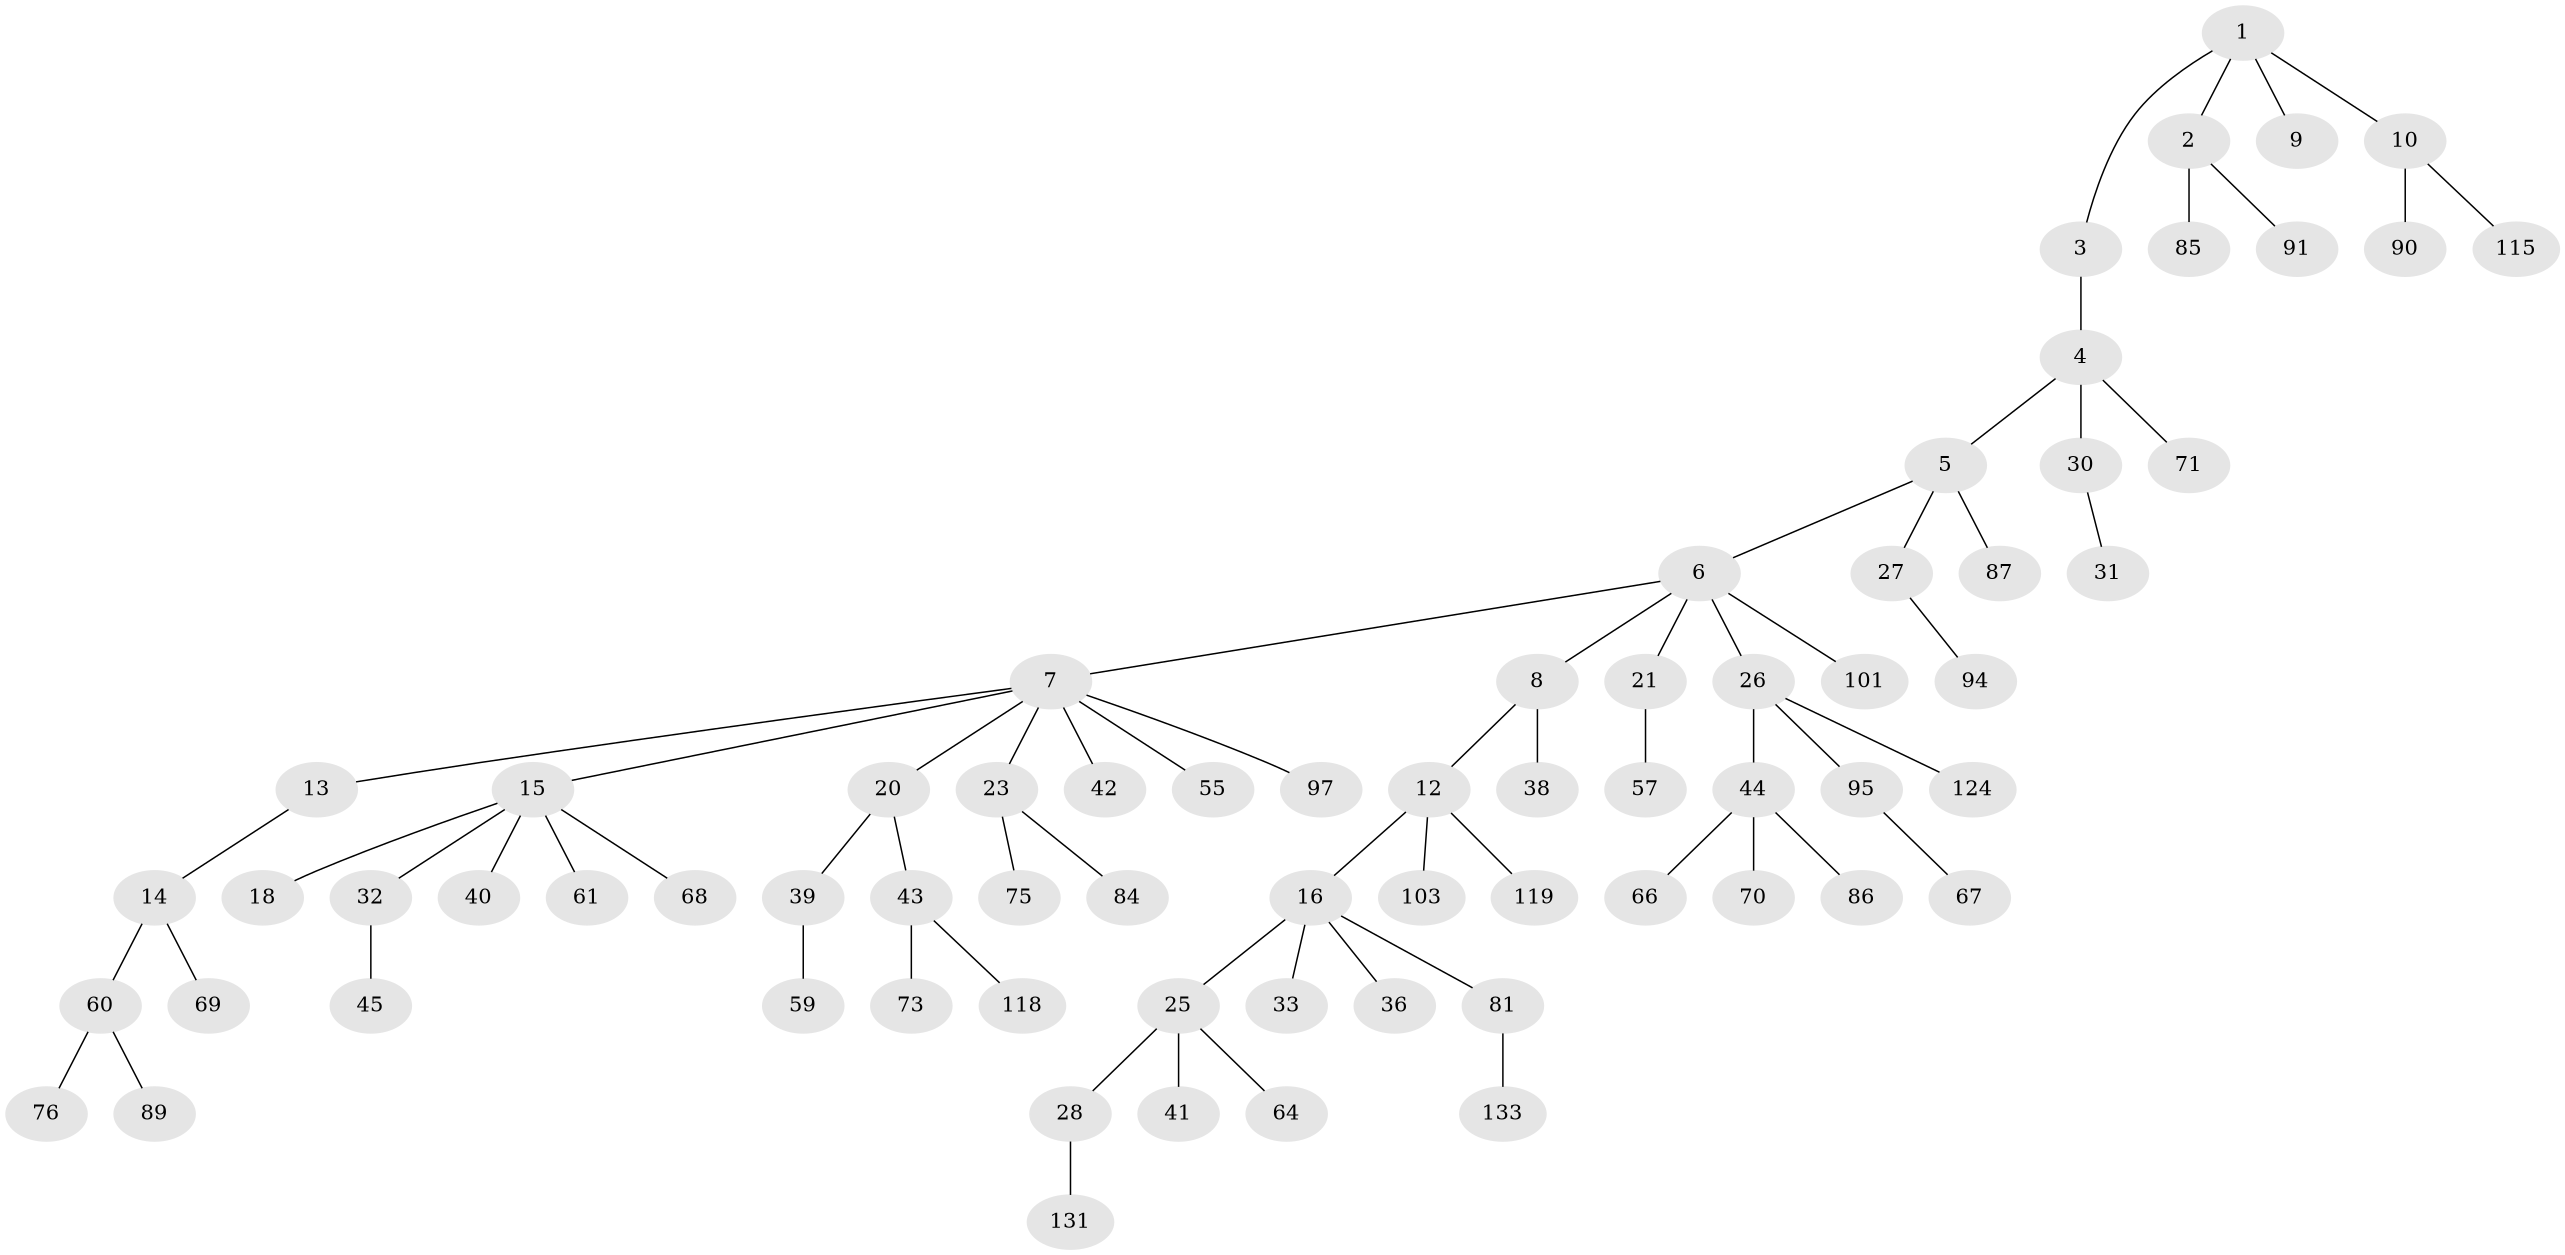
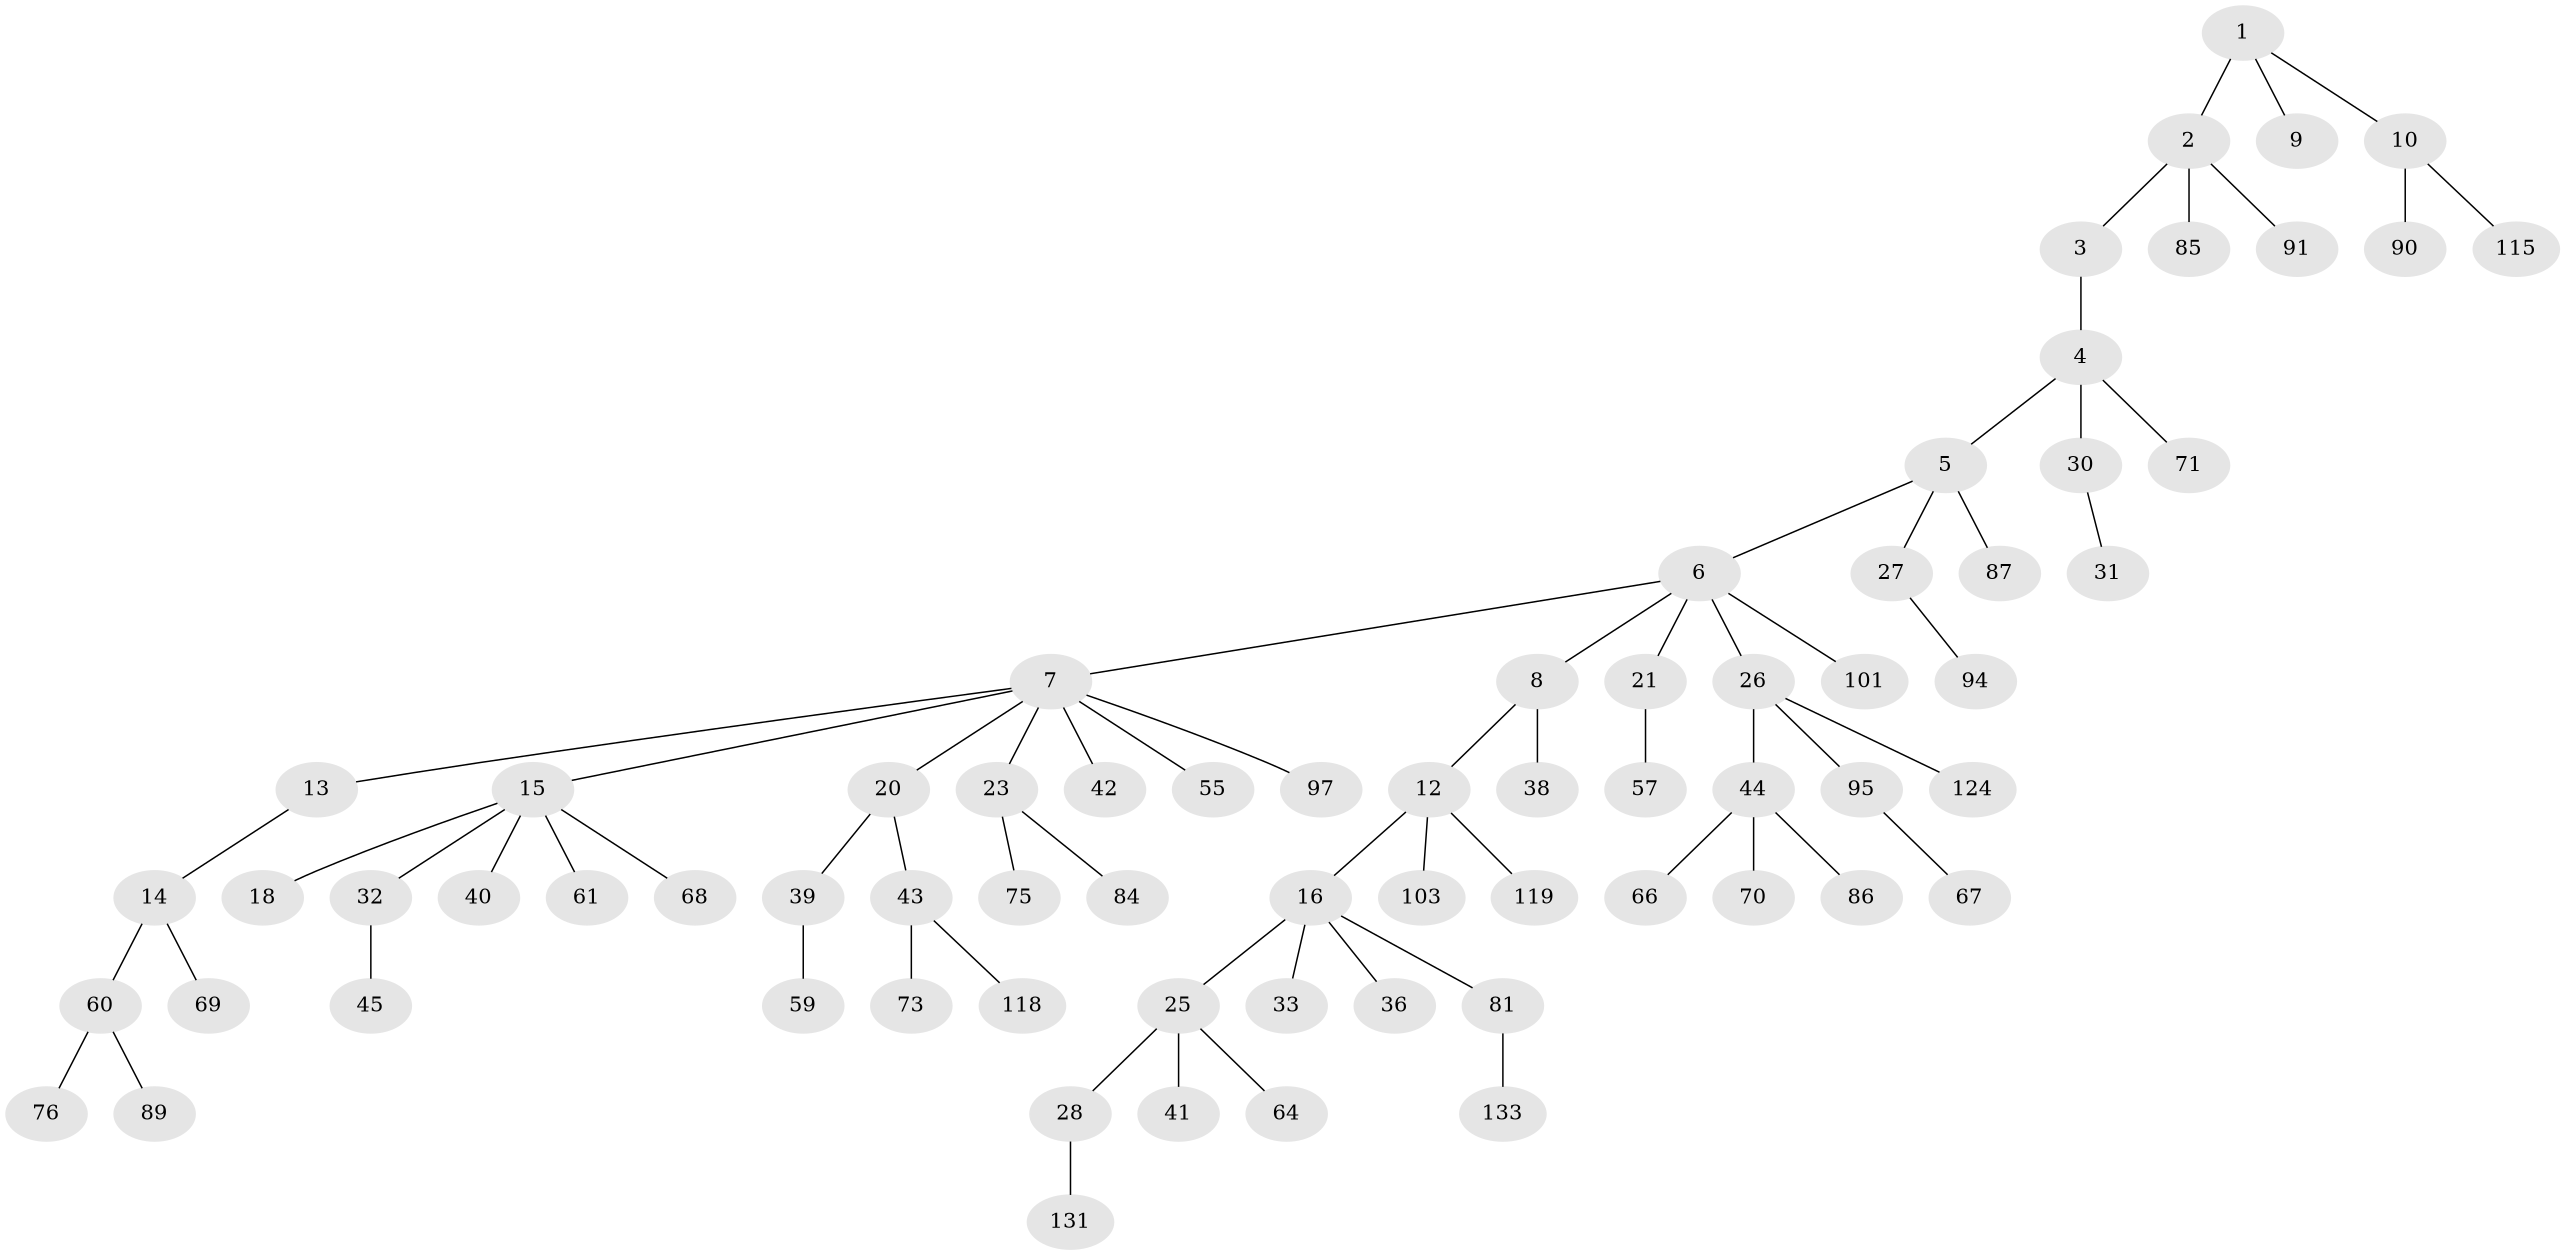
edge "1" -- "3": now "2" -- "3"
